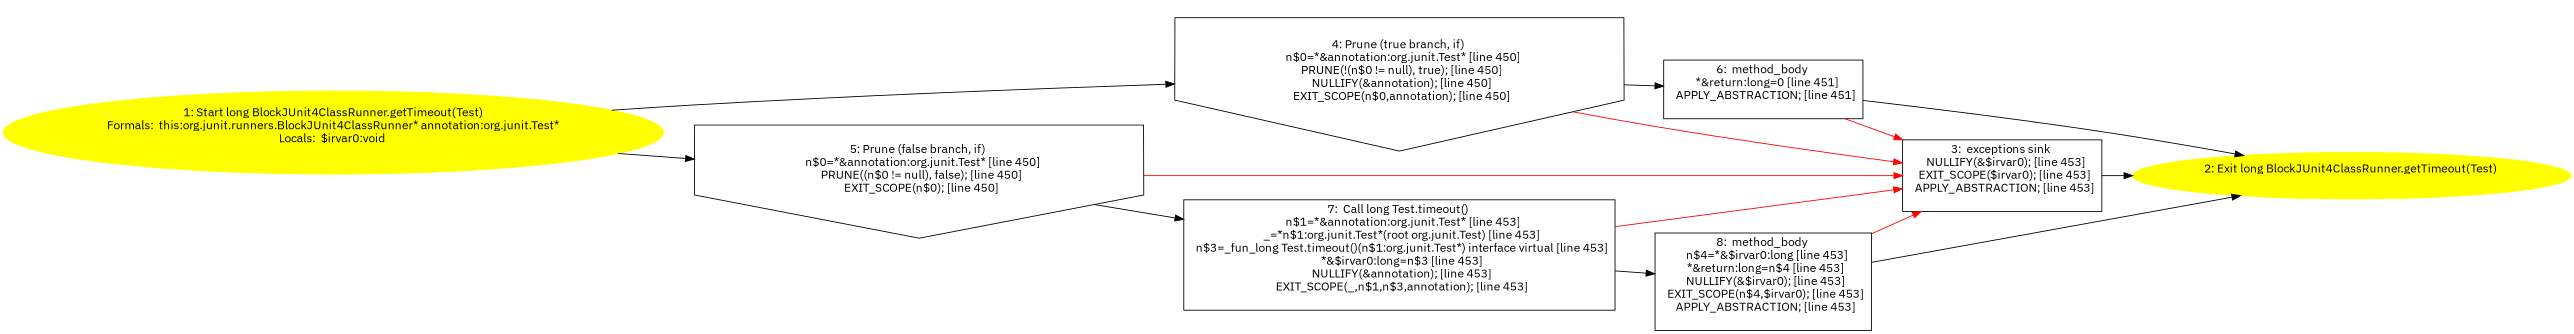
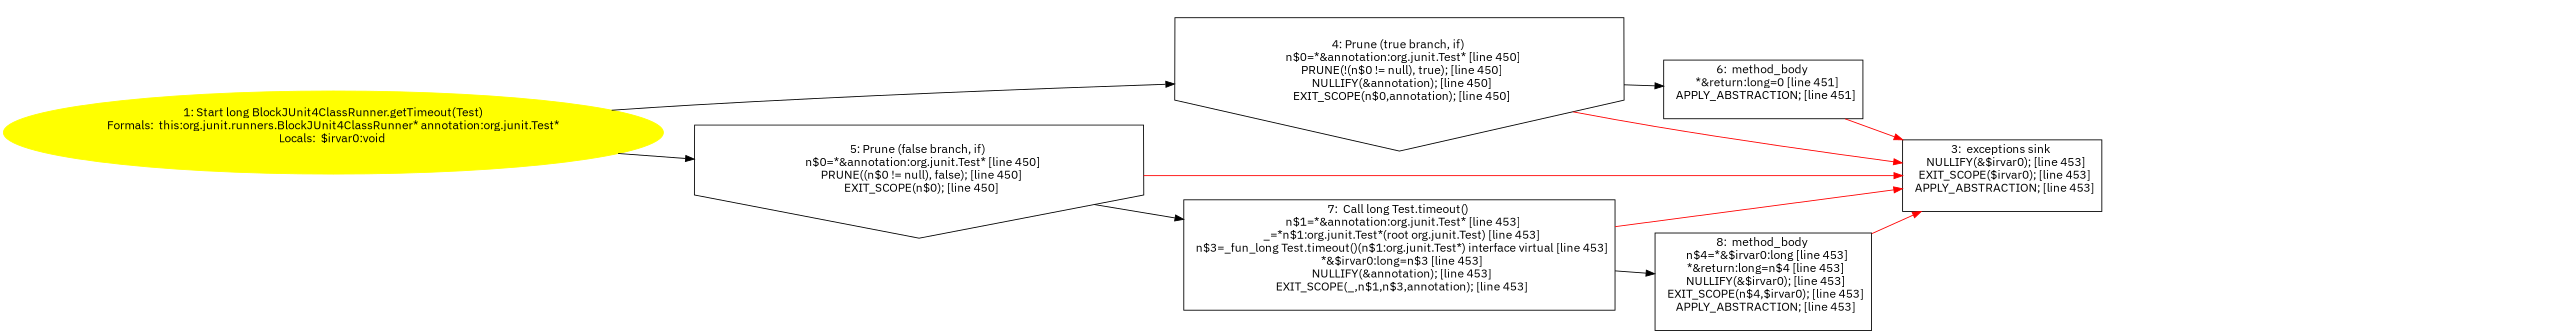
node "2: Exit long BlockJUnit4ClassRunner.getTimeout(Test)": removed
